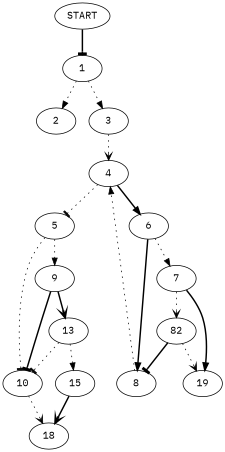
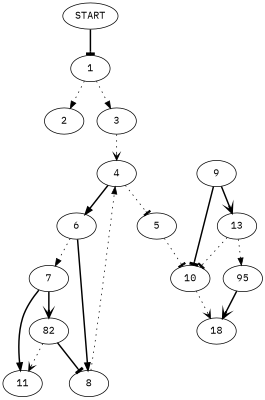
edge "5" -> "9": removed
edge "7" -> "82": style dotted -> bold
node "15": label "15" -> "95"
node "19": label "19" -> "11"
